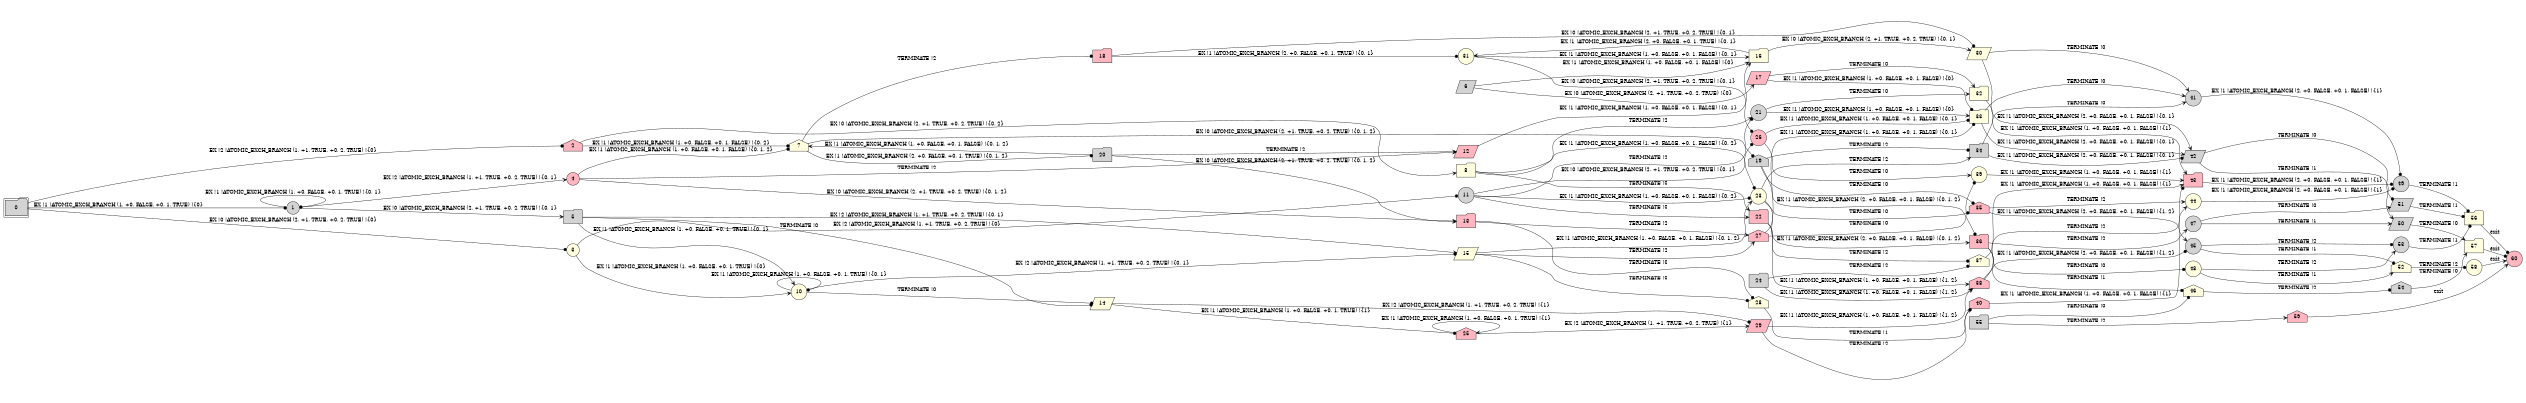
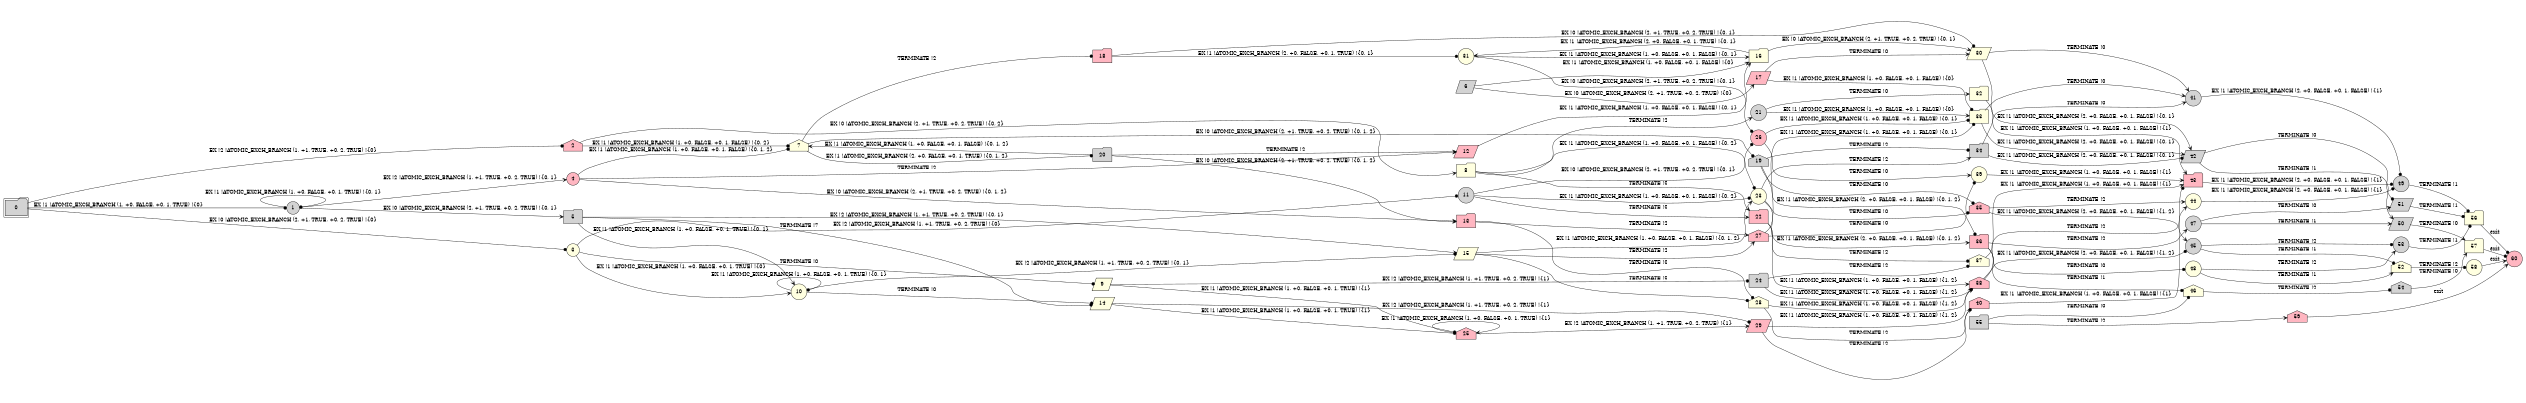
edge "17" -> "32": now "17" -> "30"
edge "11" -> "21": removed, label "TERMINATE !2"
edge "5" -> "14": label "TERMINATE !0" -> "TERMINATE !7"
node "9": added
edge "28" -> "38": added, label "EX !1 !ATOMIC_EXCH_BRANCH (1, +0, FALSE, +0, 1, FALSE) !{1, 2}"
edge "28" -> "40": label "TERMINATE !1" -> "TERMINATE !2"
